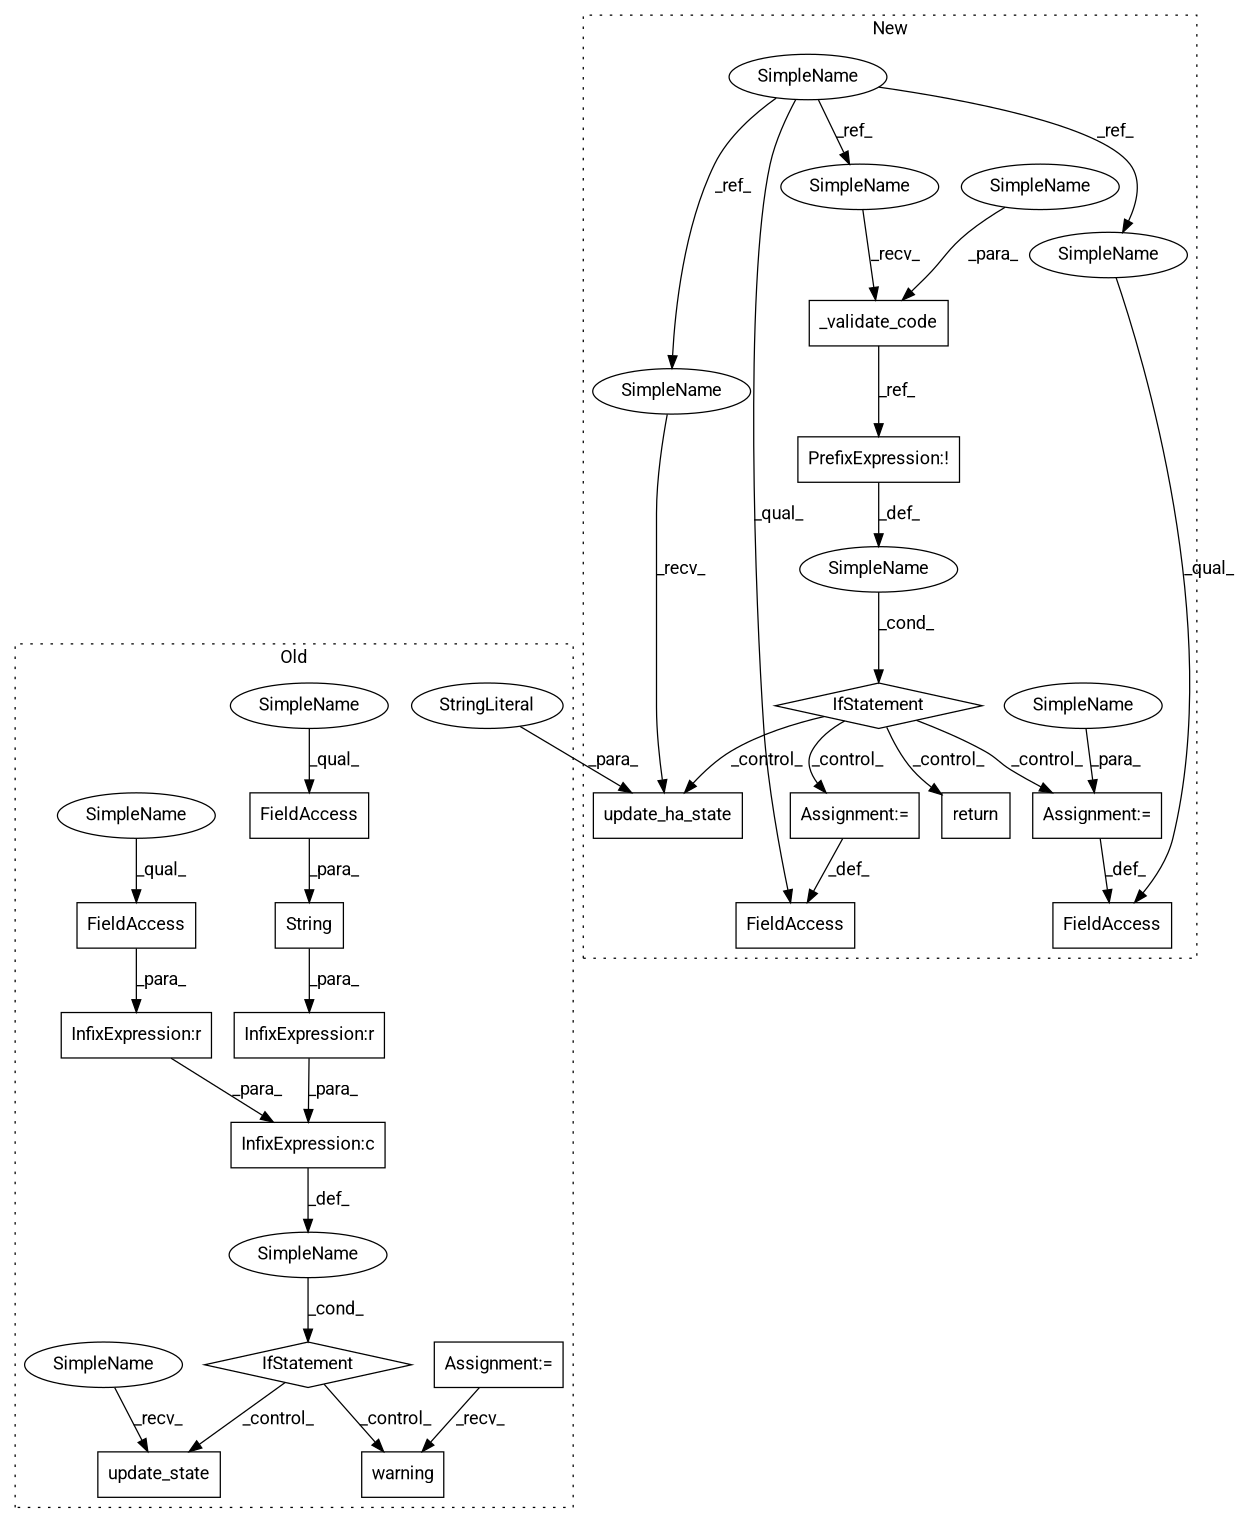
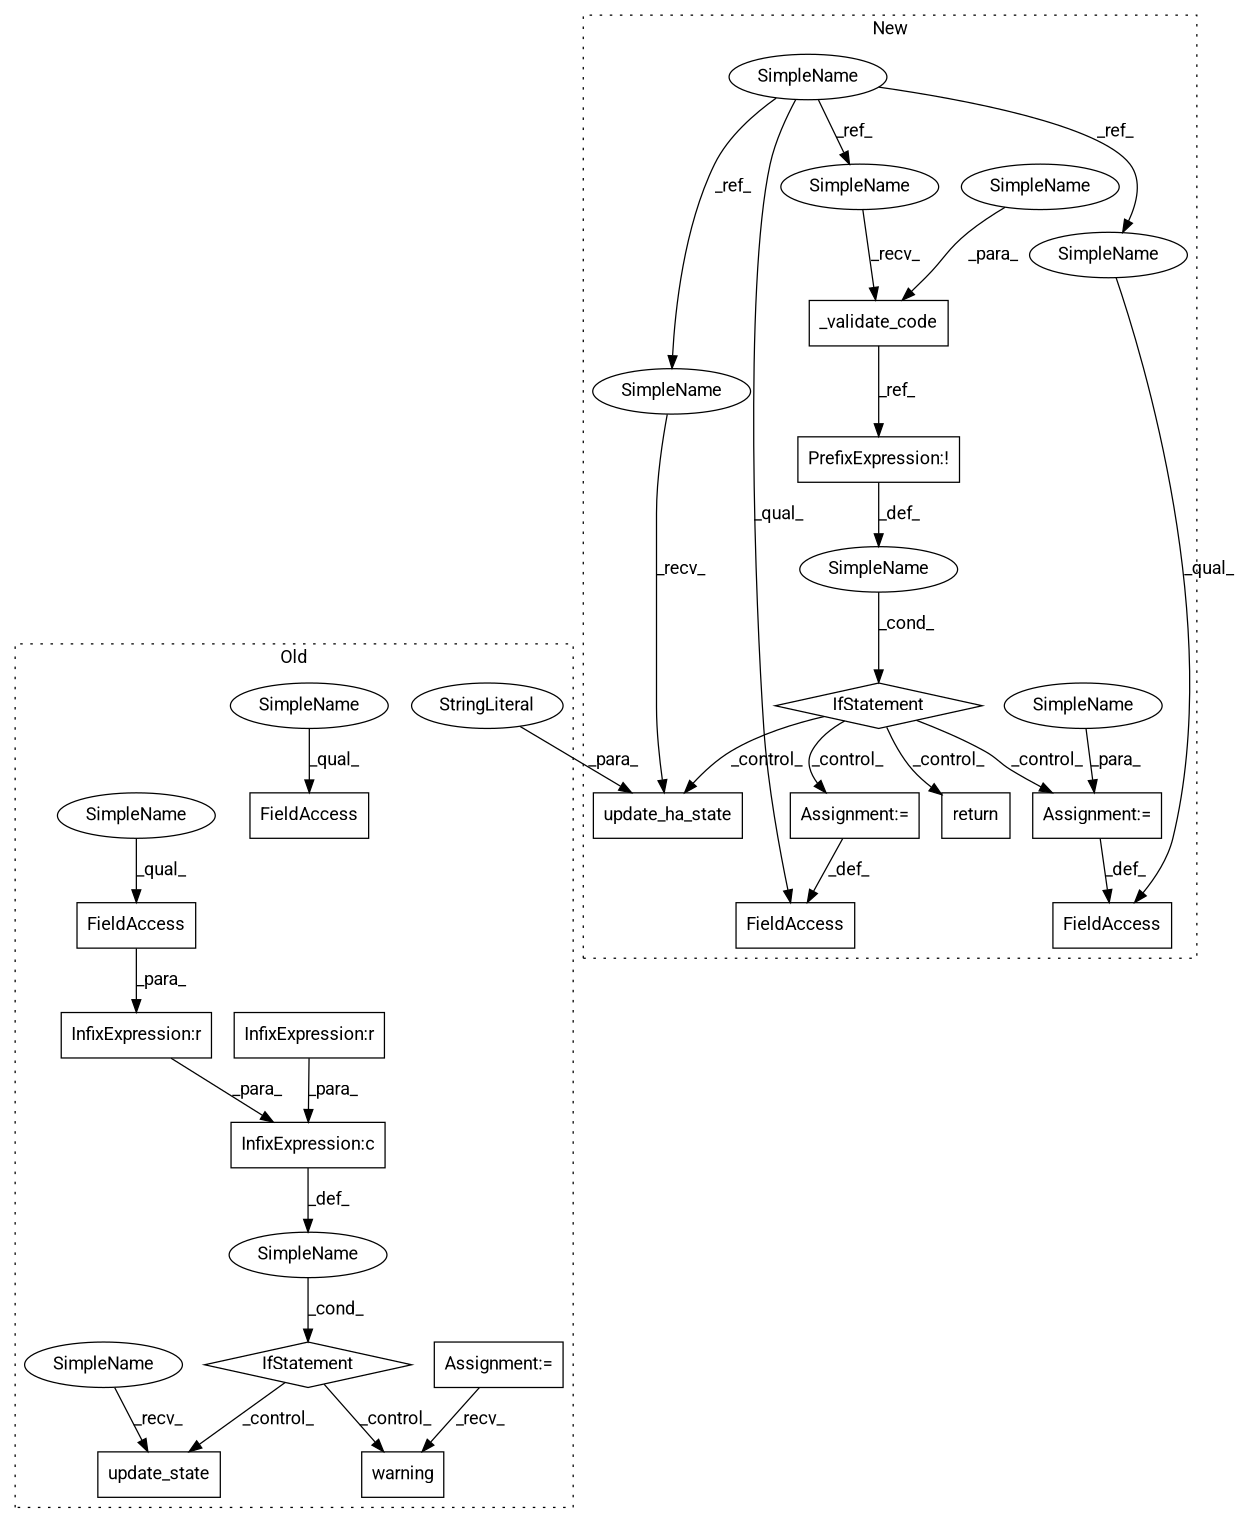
node "String": removed
